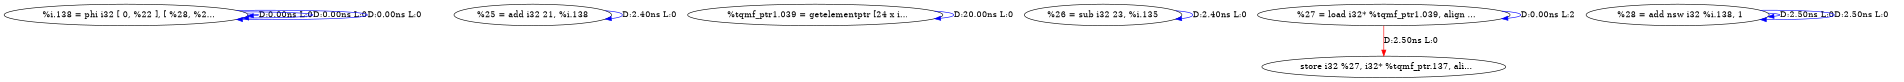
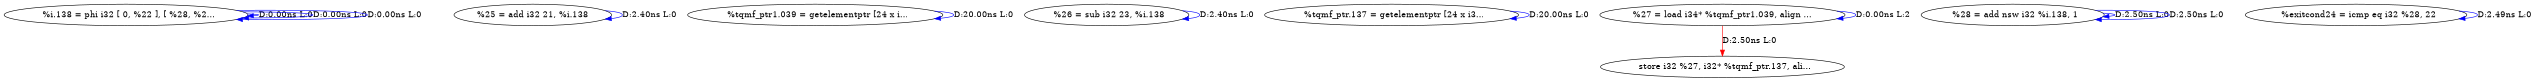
node "%26 = sub i32 23, %i.135": label "%26 = sub i32 23, %i.135" -> "%26 = sub i32 23, %i.138"
node "%27 = load i32* %tqmf_ptr1.039, align ...": label "%27 = load i32* %tqmf_ptr1.039, align ..." -> "%27 = load i34* %tqmf_ptr1.039, align ..."
node "%tqmf_ptr.137 = getelementptr [24 x i3...": added
node "%exitcond24 = icmp eq i32 %28, 22": added
